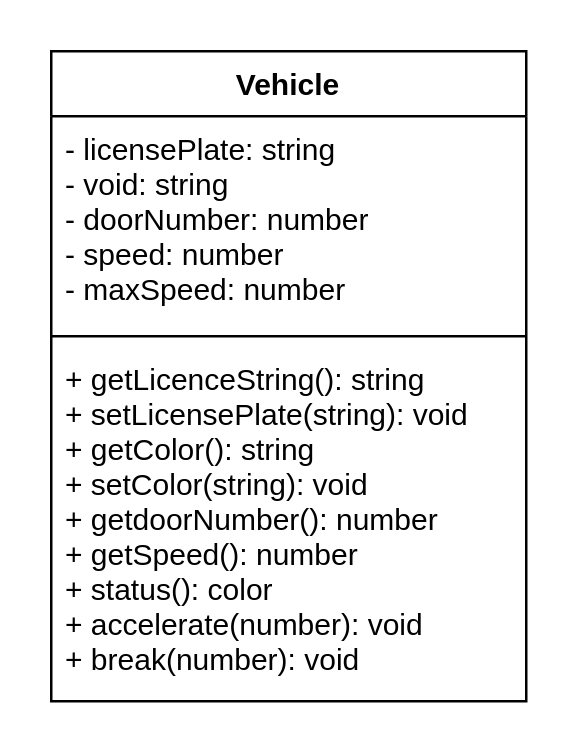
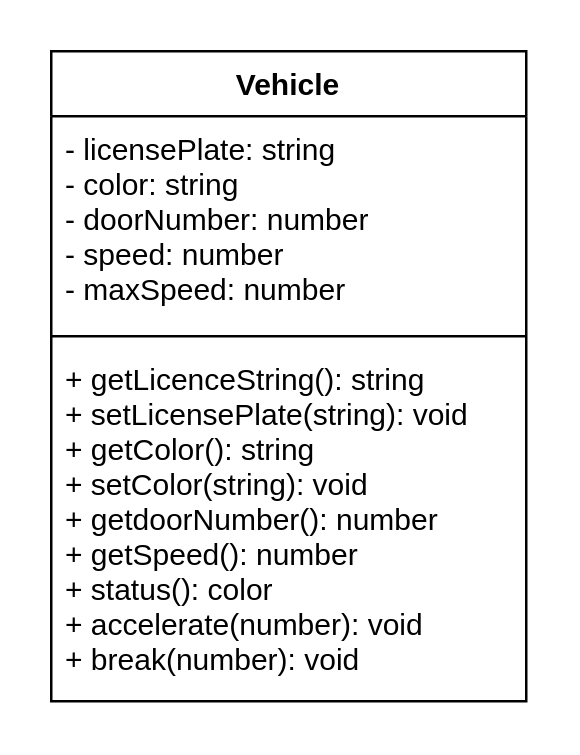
node "- licensePlate: string - void: string - doorNumber: number - speed: number - maxSpeed: number": label "- licensePlate: string - void: string - doorNumber: number - speed: number - maxSpeed: number" -> "- licensePlate: string - color: string - doorNumber: number - speed: number - maxSpeed: number"
